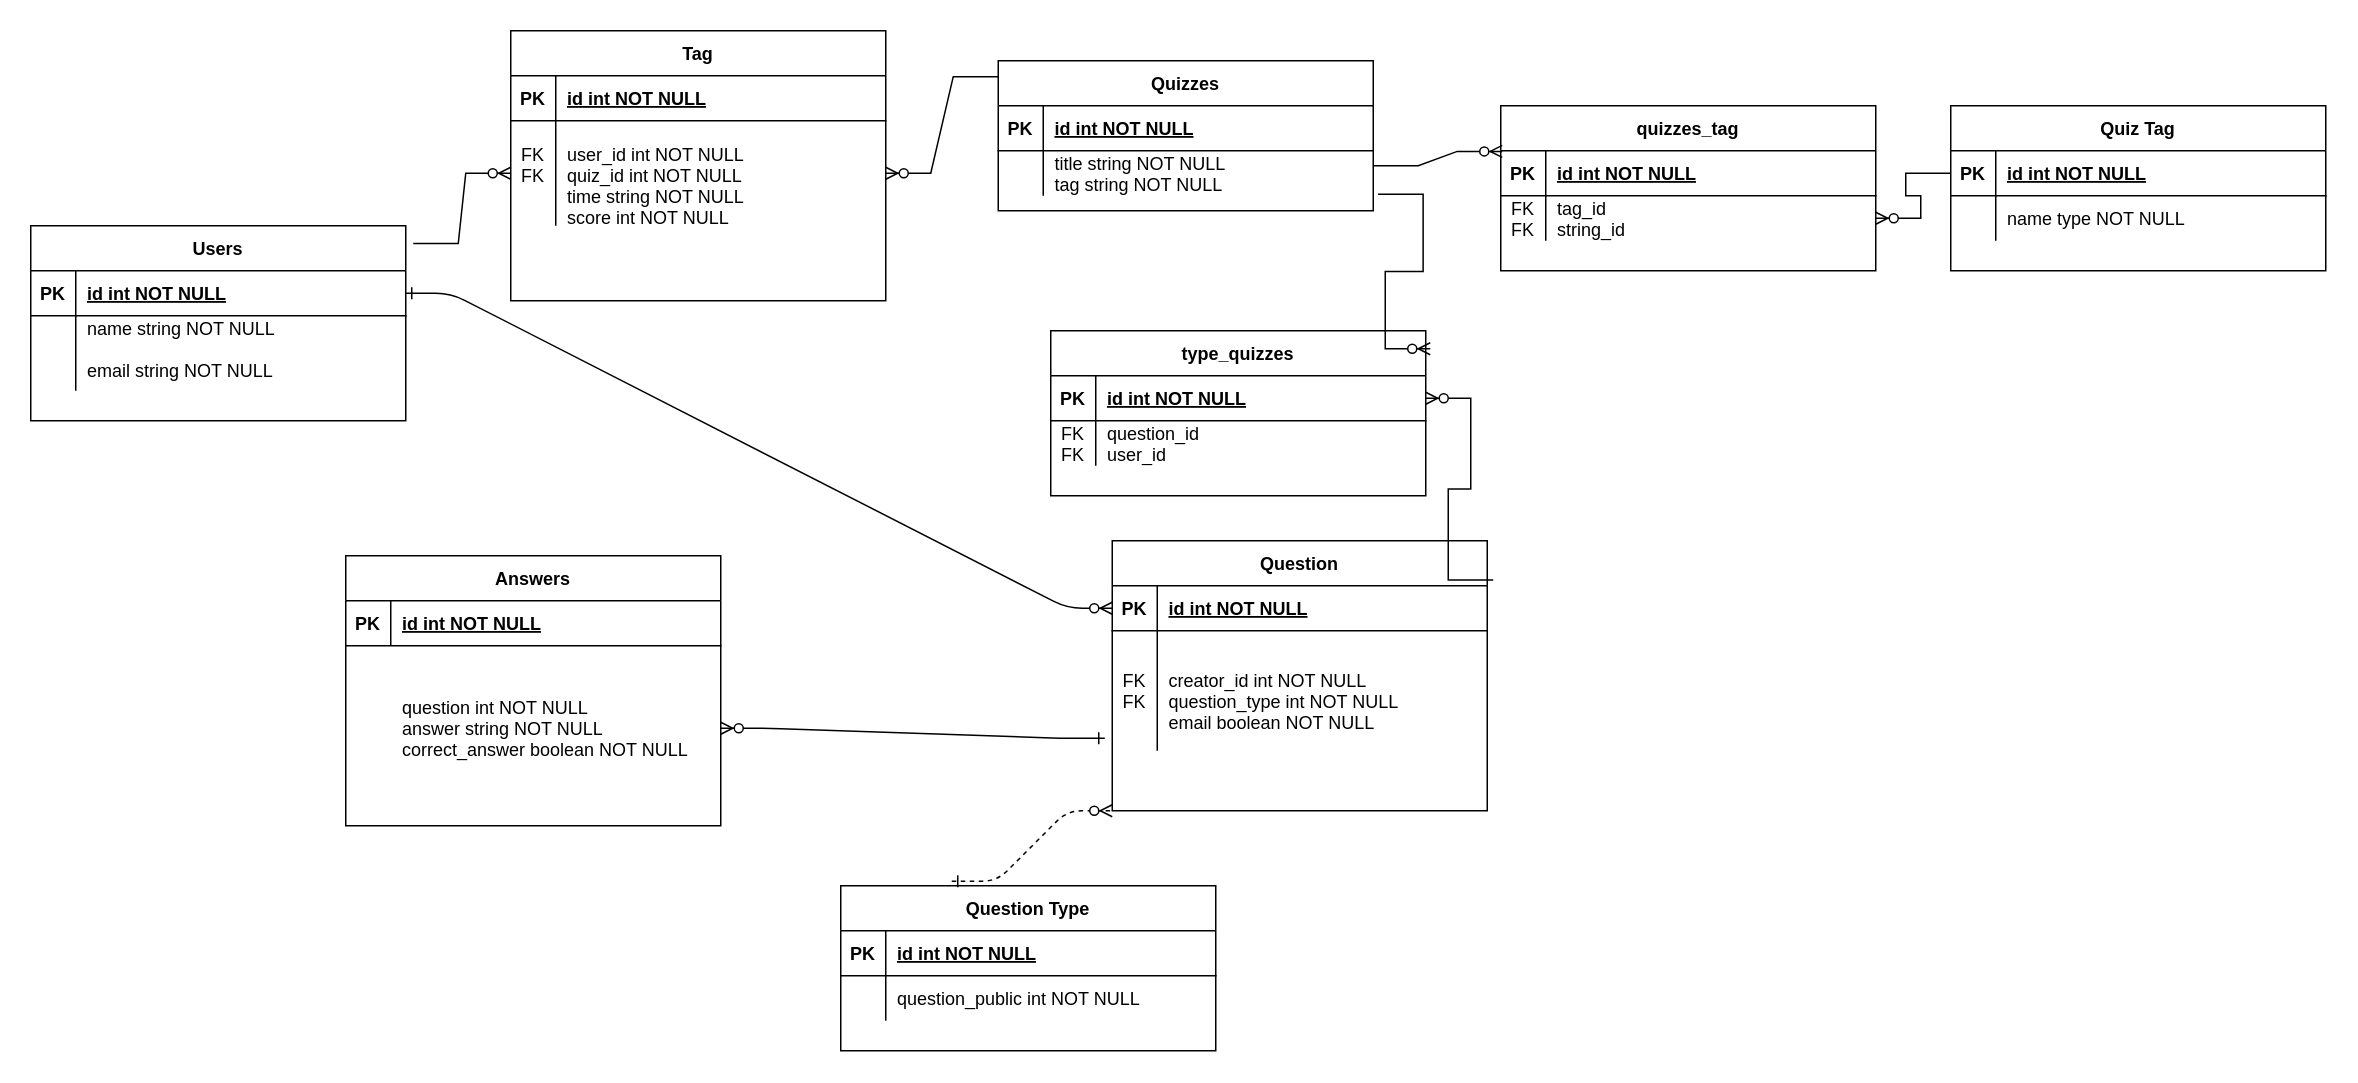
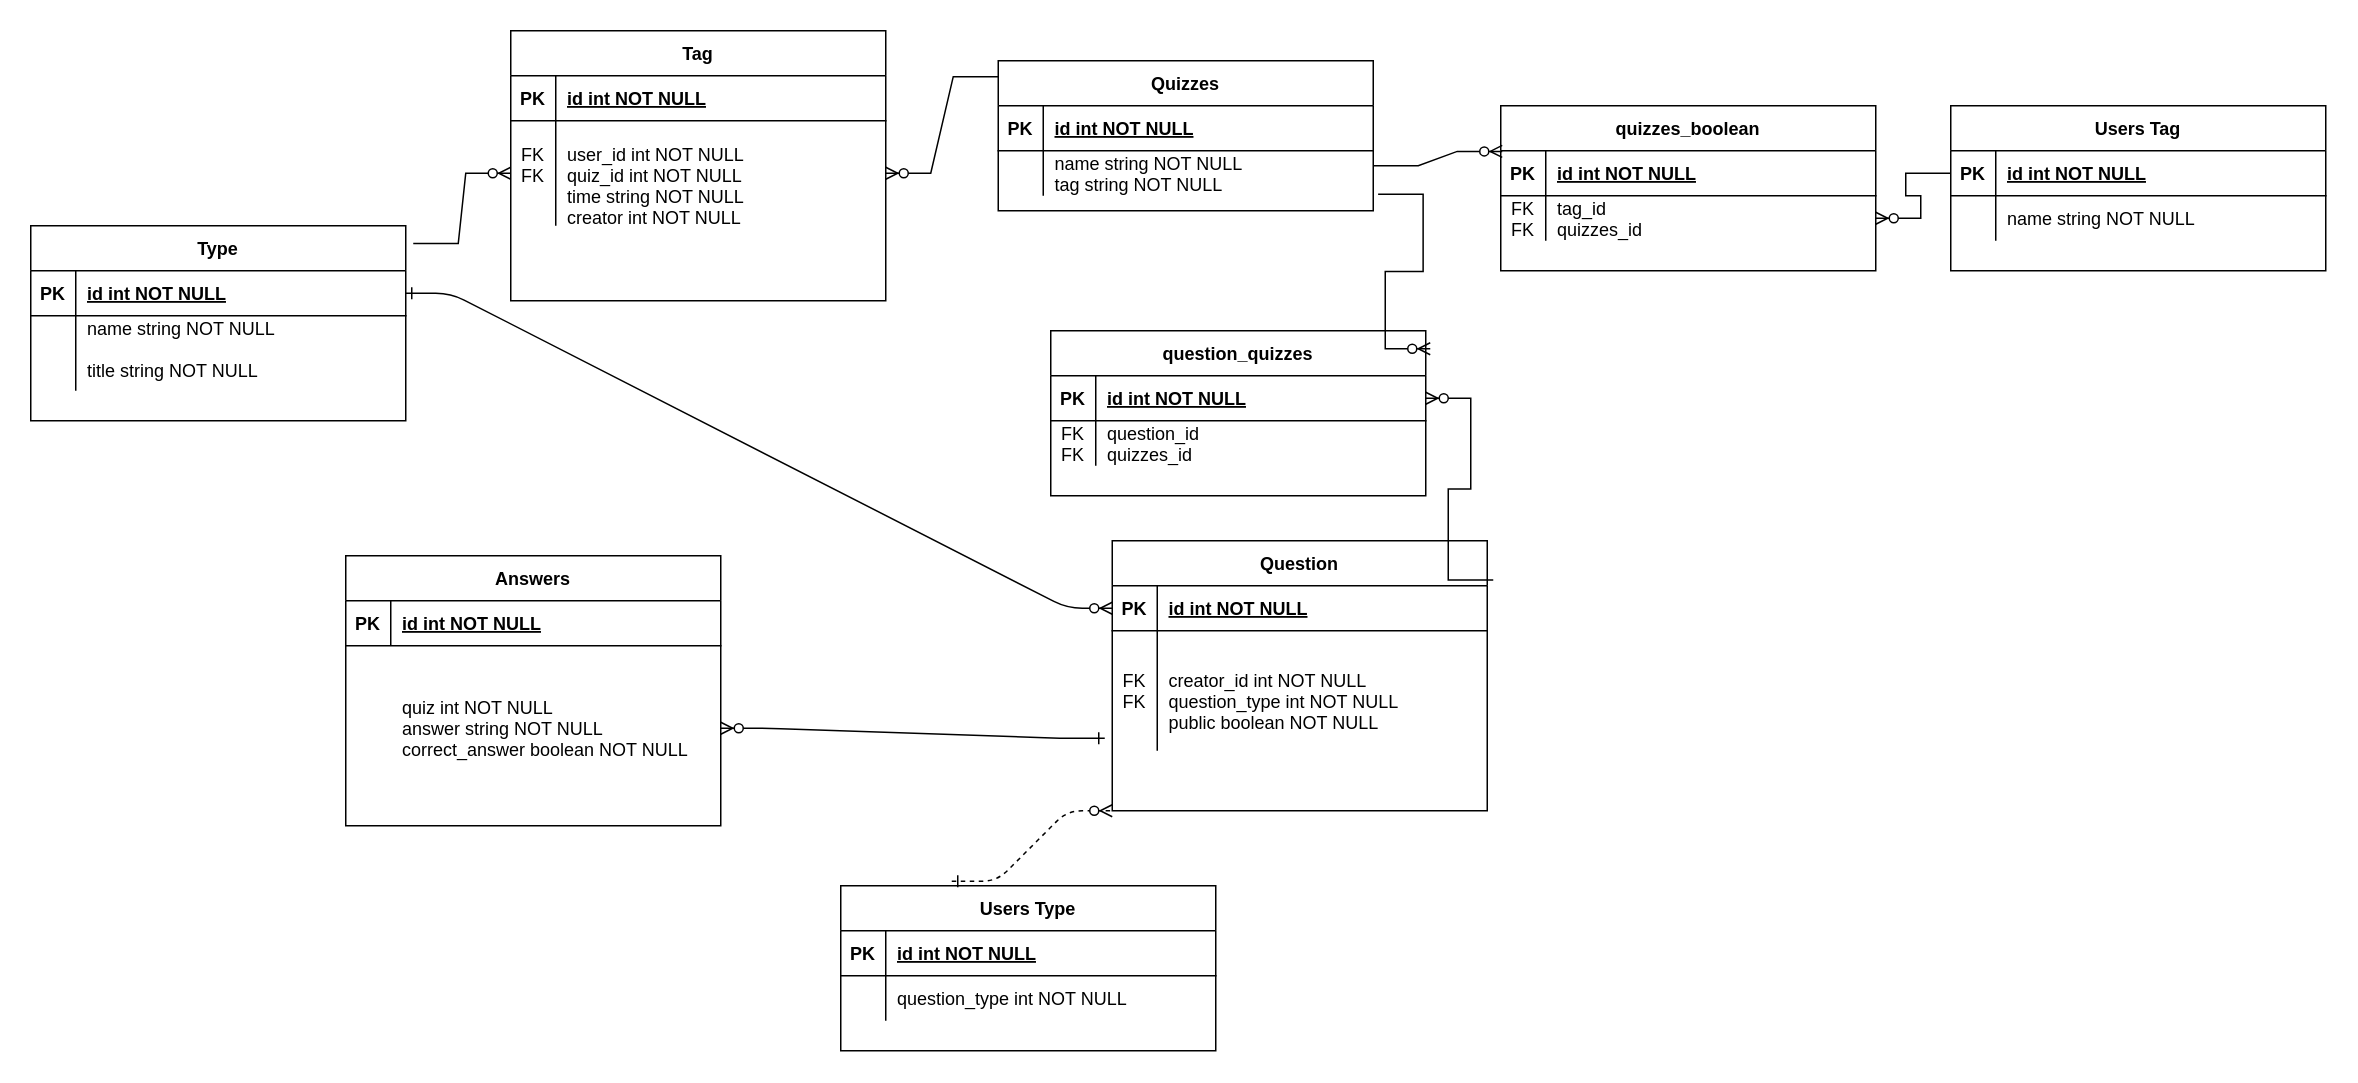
node "quizzes_tag": label "quizzes_tag" -> "quizzes_boolean"
node "Quiz Tag": label "Quiz Tag" -> "Users Tag"
node "user_id int NOT NULL quiz_id int NOT NULL time string NOT NULL score int NOT NULL": label "user_id int NOT NULL quiz_id int NOT NULL time string NOT NULL score int NOT NULL" -> "user_id int NOT NULL quiz_id int NOT NULL time string NOT NULL creator int NOT NULL"
node "title string NOT NULL tag string NOT NULL": label "title string NOT NULL tag string NOT NULL" -> "name string NOT NULL tag string NOT NULL"
node "tag_id string_id": label "tag_id string_id" -> "tag_id quizzes_id"
node "name type NOT NULL": label "name type NOT NULL" -> "name string NOT NULL"
node "Users": label "Users" -> "Type"
node "name string NOT NULL email string NOT NULL": label "name string NOT NULL email string NOT NULL" -> "name string NOT NULL title string NOT NULL"
node "type_quizzes": label "type_quizzes" -> "question_quizzes"
node "question_id user_id": label "question_id user_id" -> "question_id quizzes_id"
node "creator_id int NOT NULL question_type int NOT NULL email boolean NOT NULL": label "creator_id int NOT NULL question_type int NOT NULL email boolean NOT NULL" -> "creator_id int NOT NULL question_type int NOT NULL public boolean NOT NULL"
node "question int NOT NULL answer string NOT NULL correct_answer boolean NOT NULL": label "question int NOT NULL answer string NOT NULL correct_answer boolean NOT NULL" -> "quiz int NOT NULL answer string NOT NULL correct_answer boolean NOT NULL"
node "Question Type": label "Question Type" -> "Users Type"
node "question_public int NOT NULL": label "question_public int NOT NULL" -> "question_type int NOT NULL"
